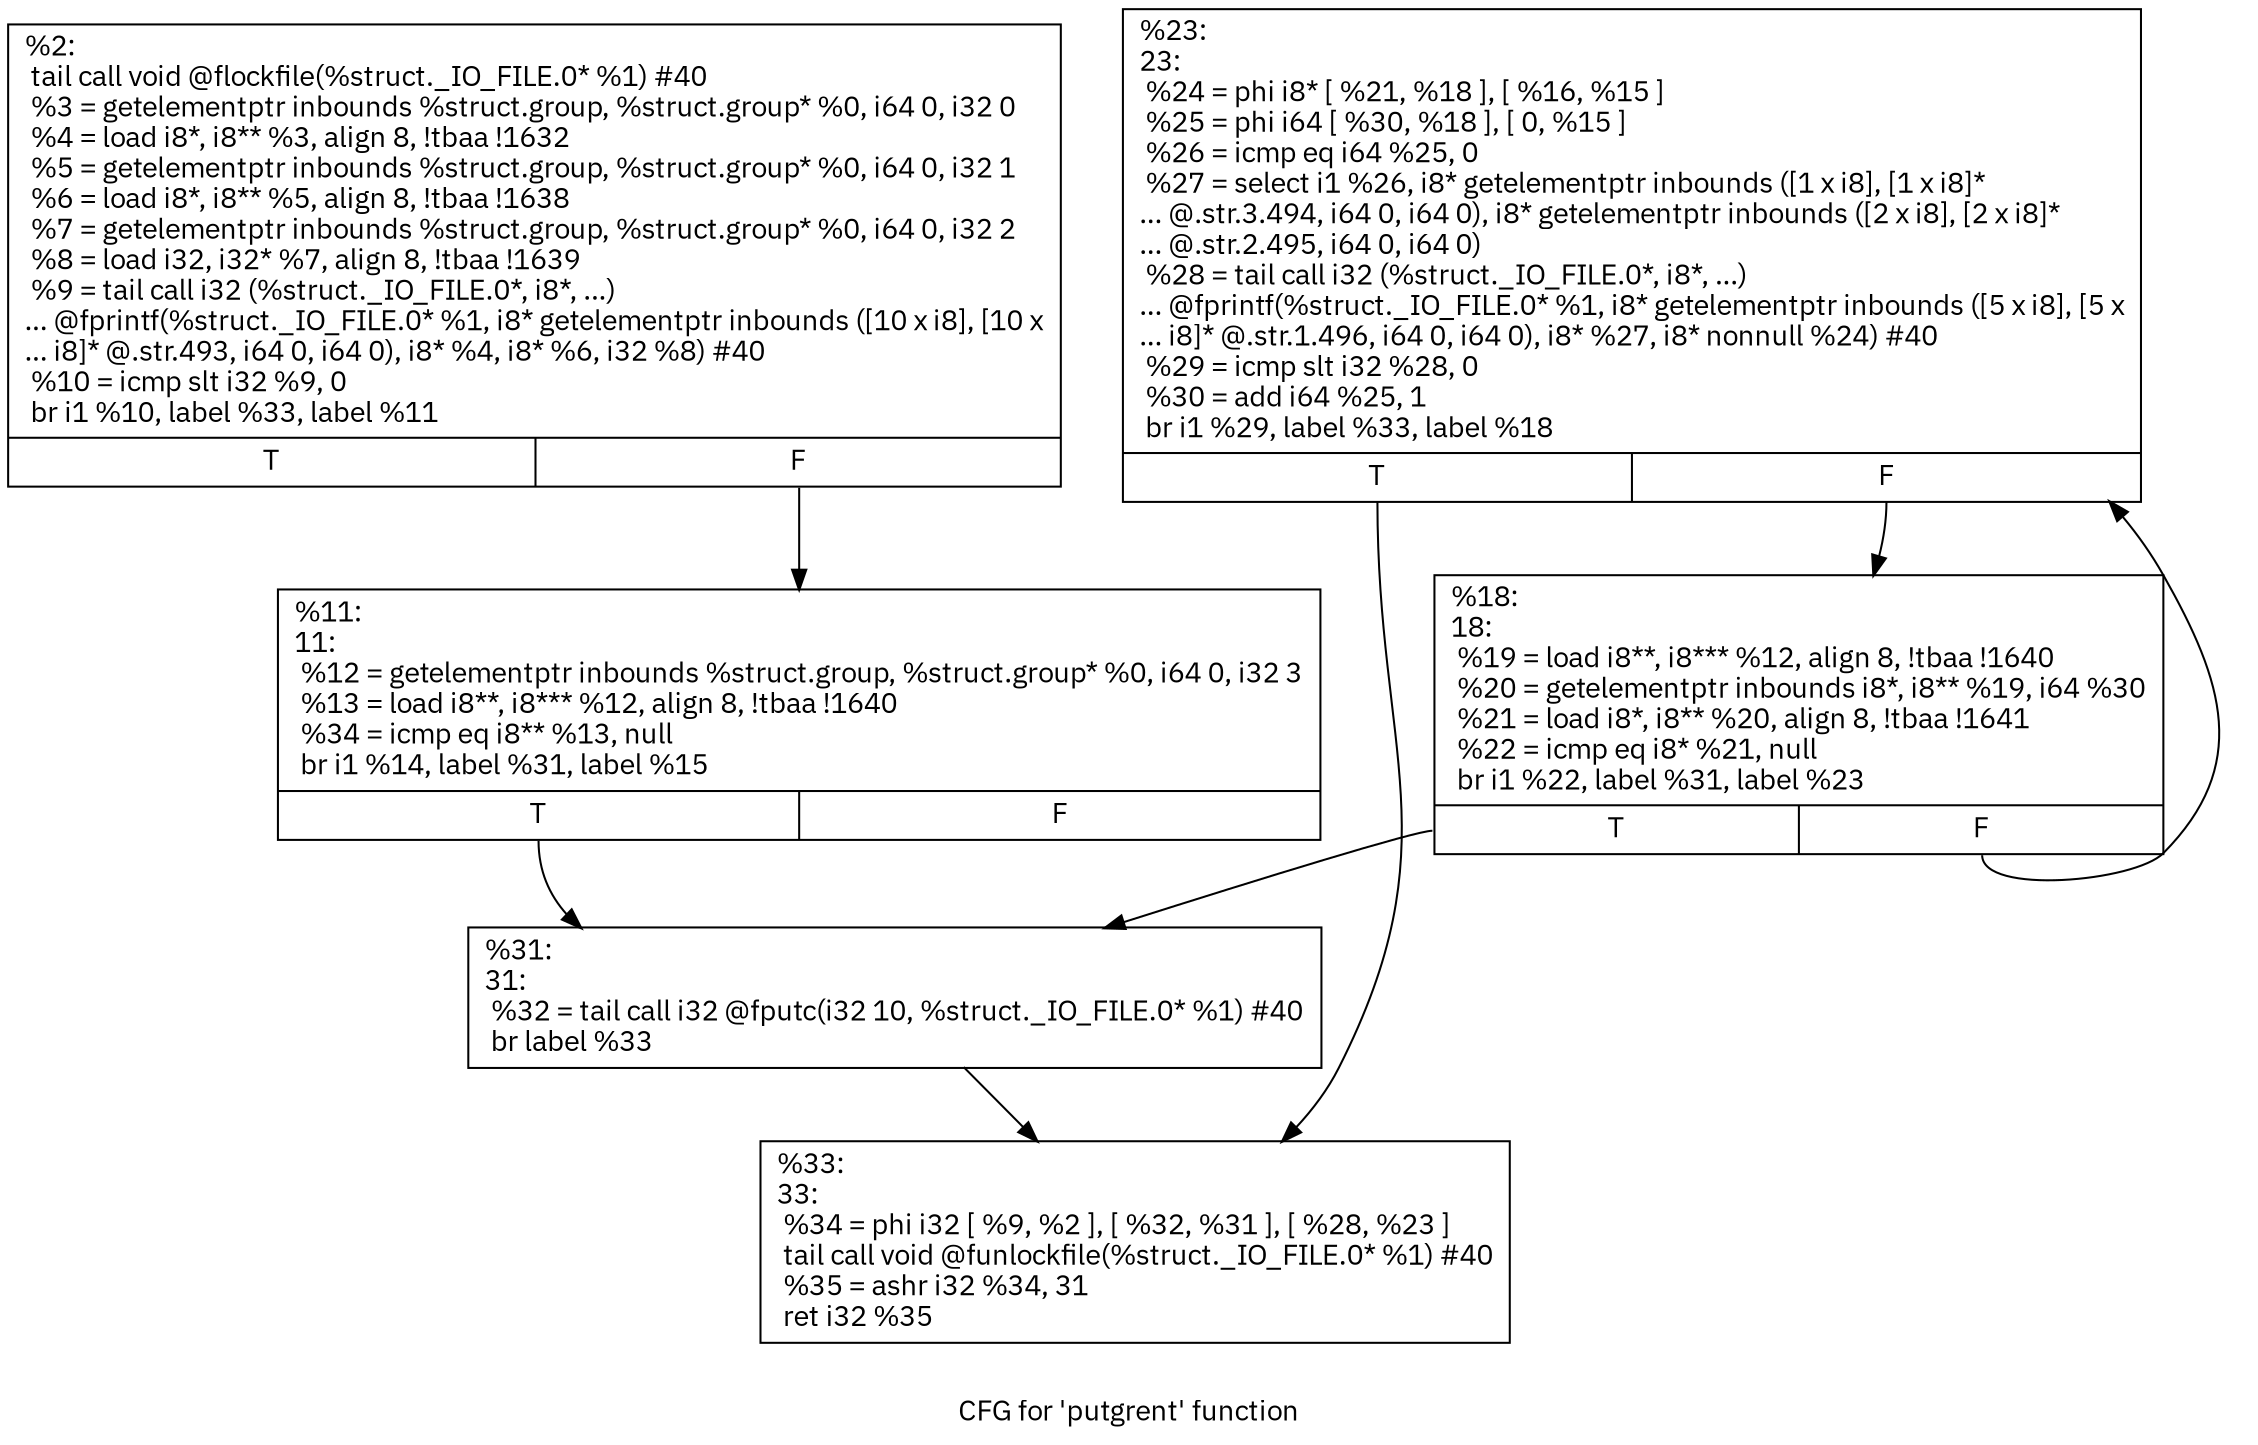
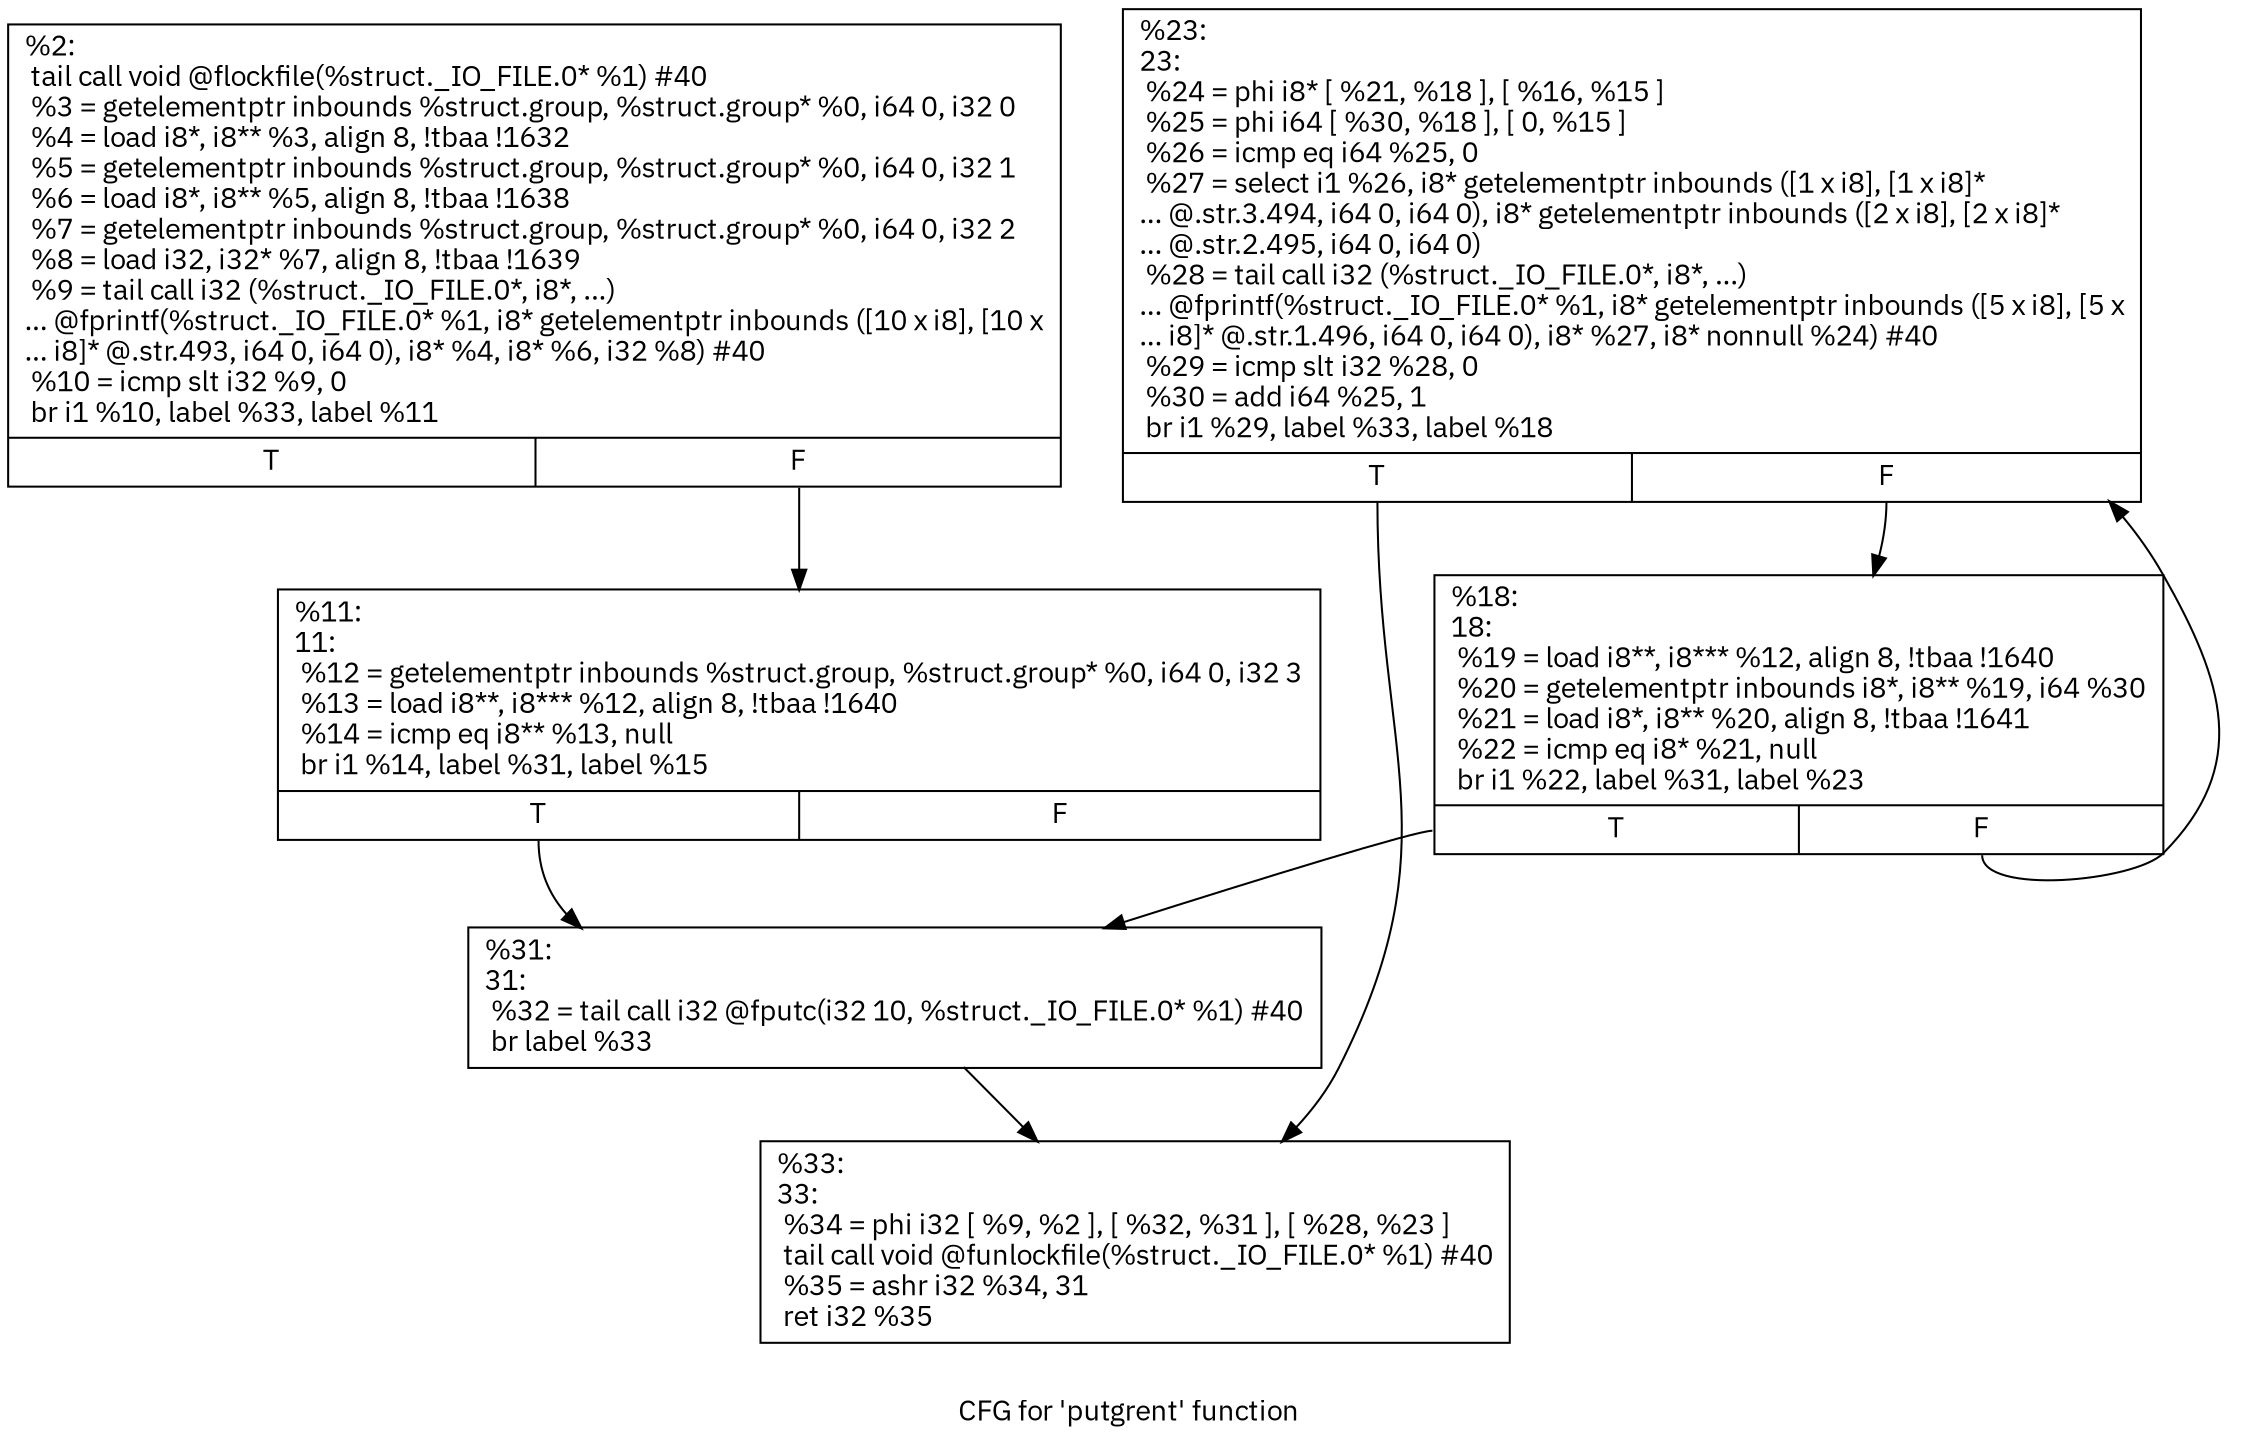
node "%11:": text "%34 = icmp eq i8** %13, null" -> "%14 = icmp eq i8** %13, null"
